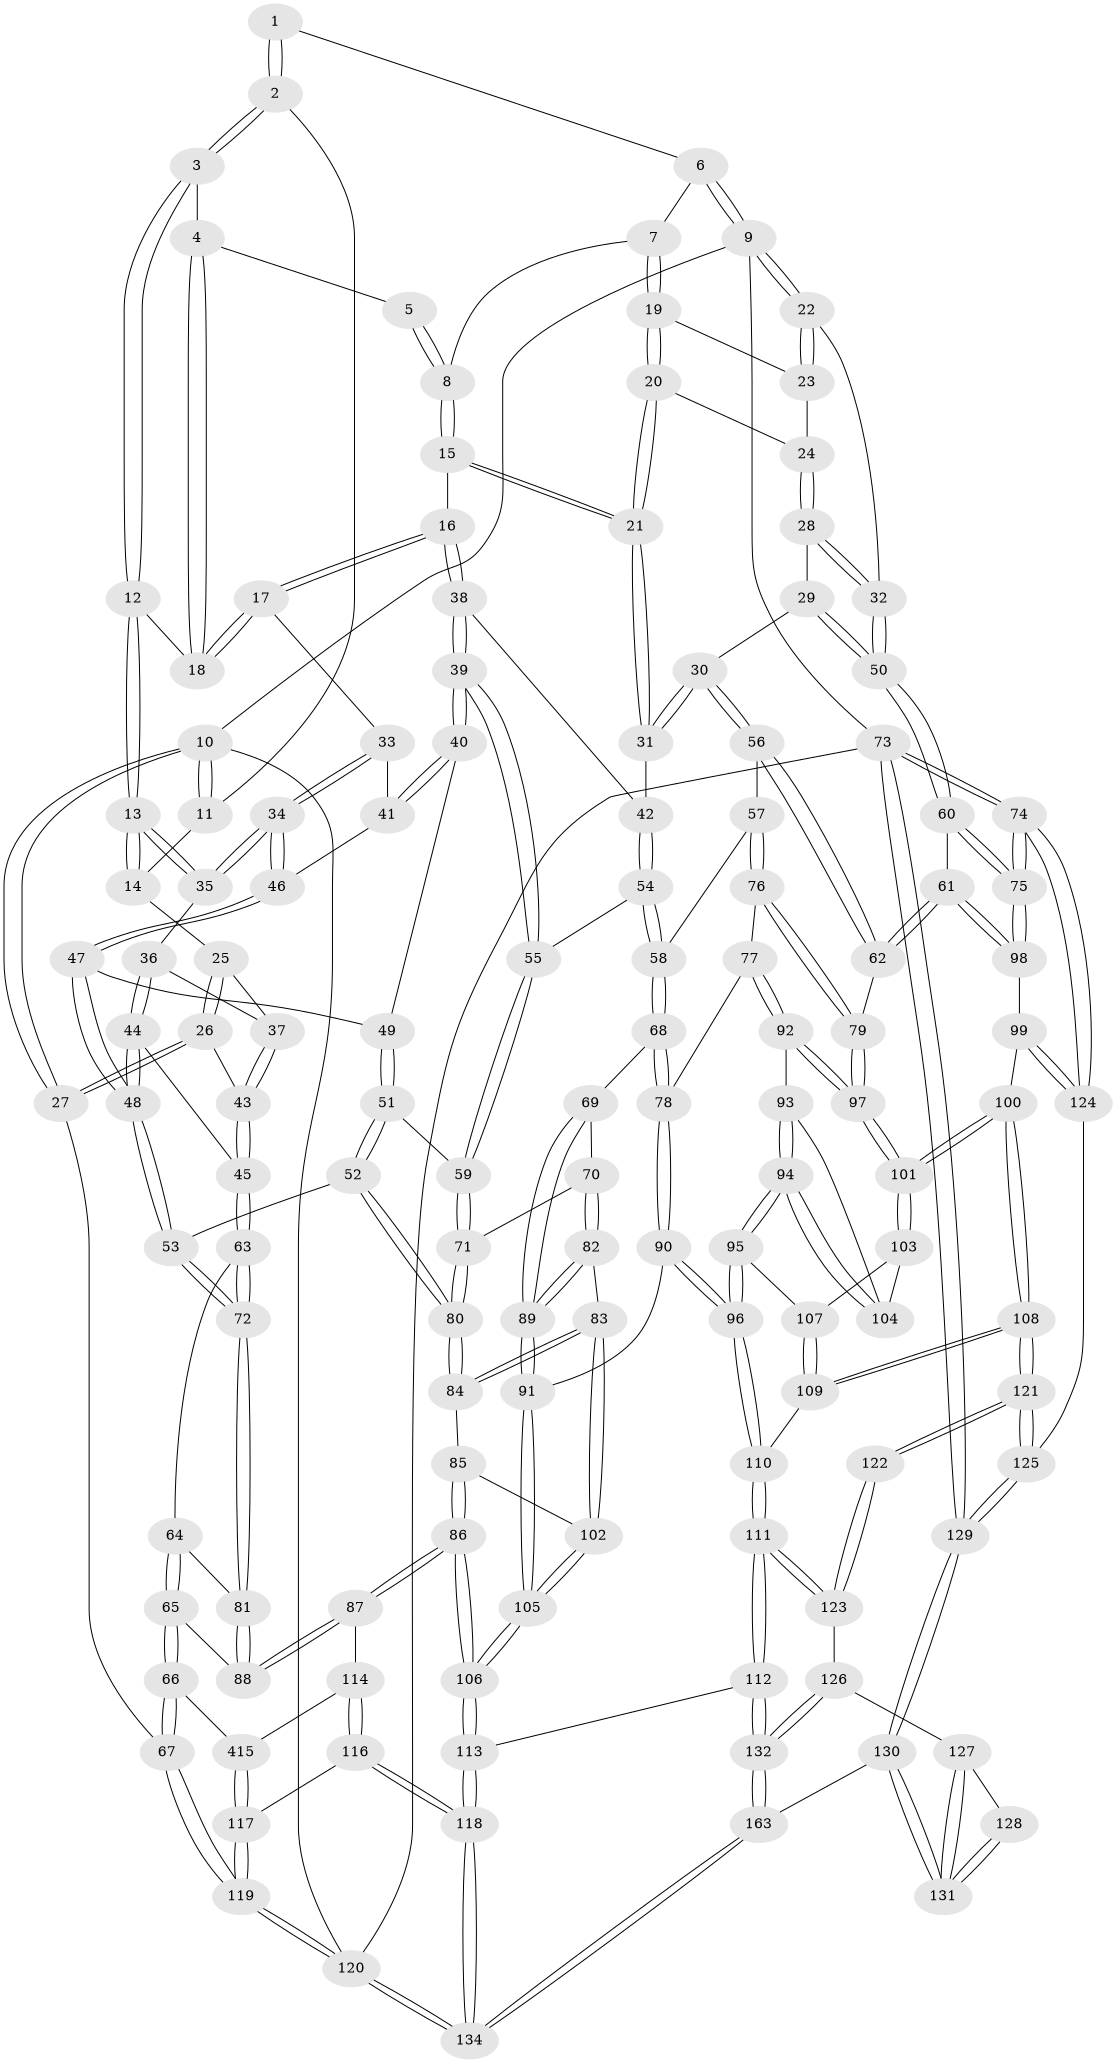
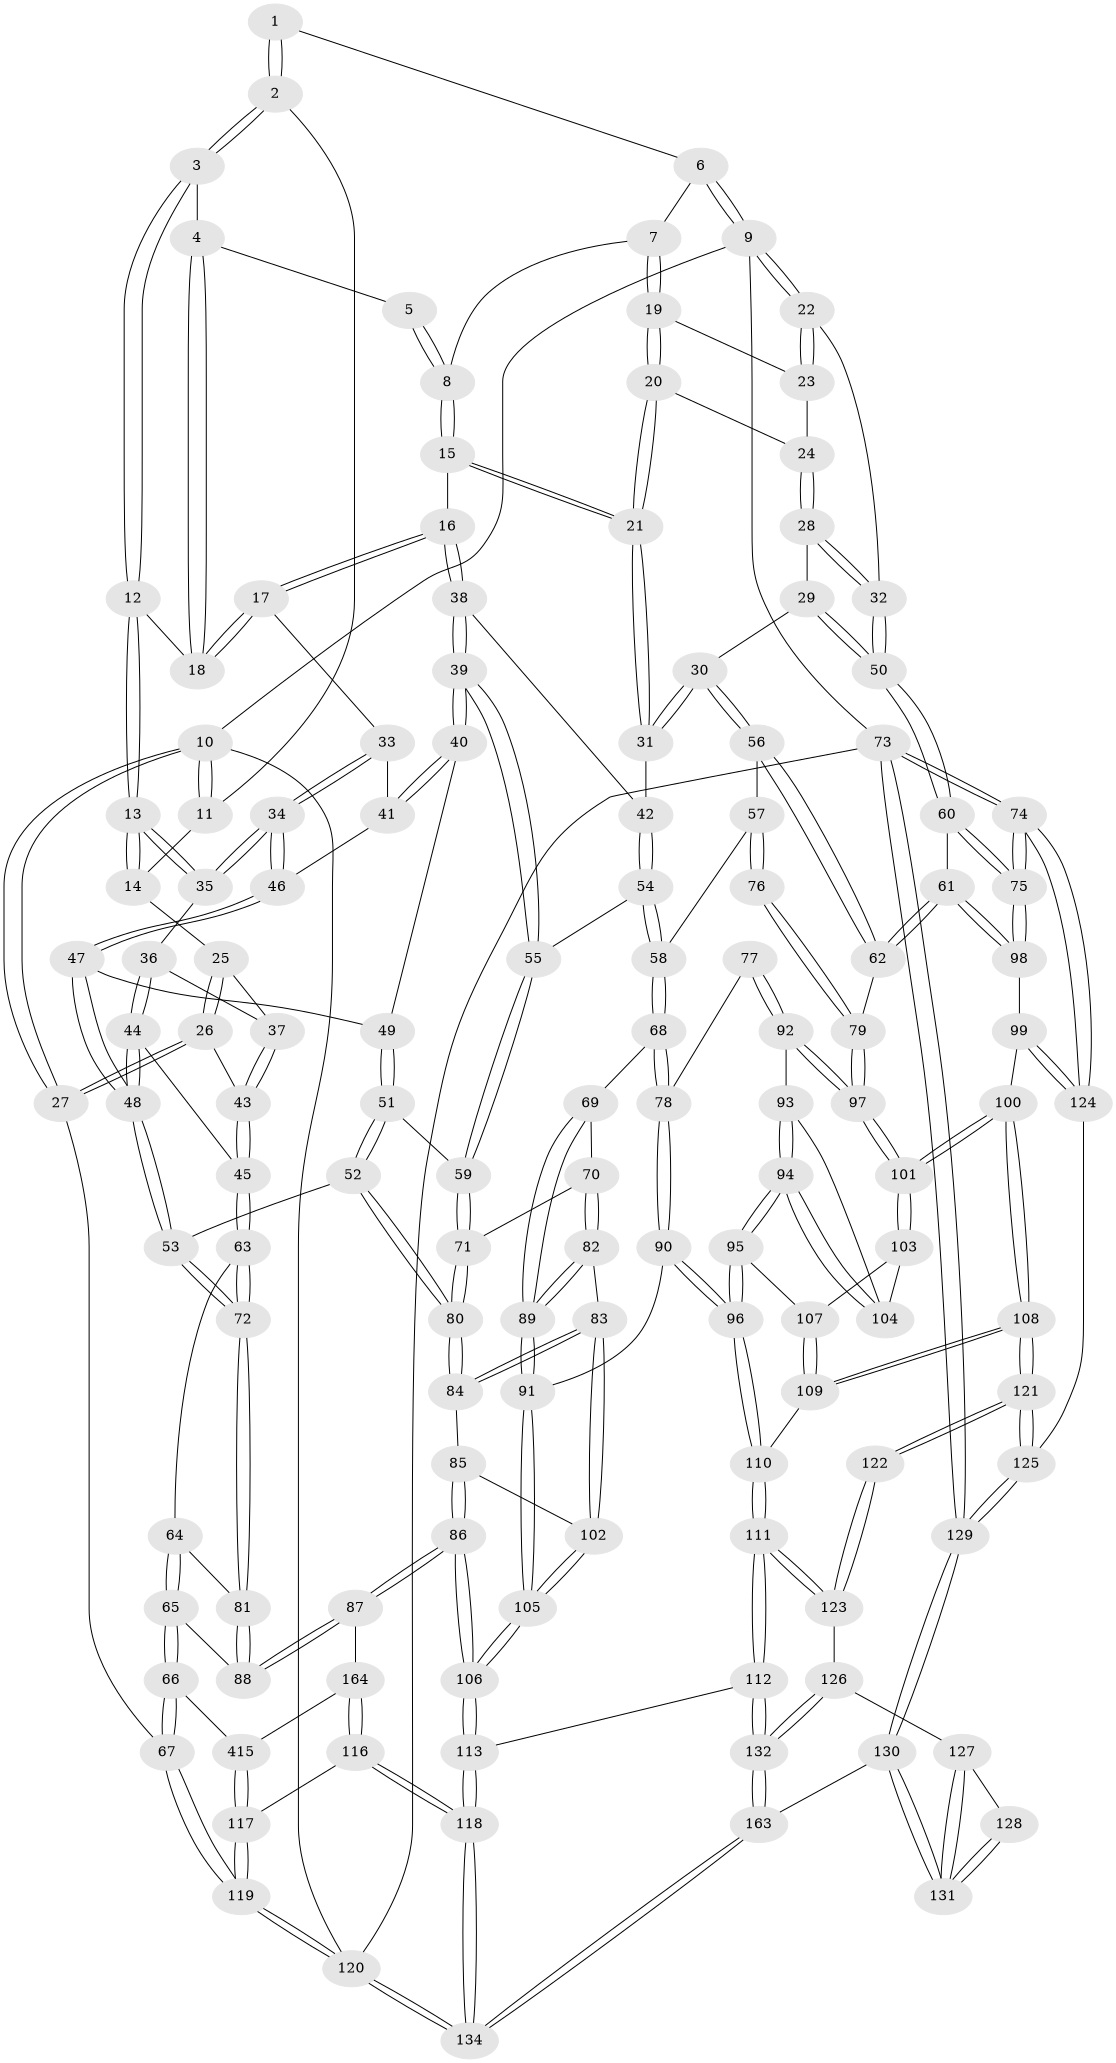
edge "76" -- "77": removed
node "114": label "114" -> "164"
